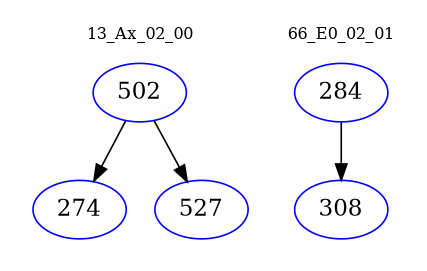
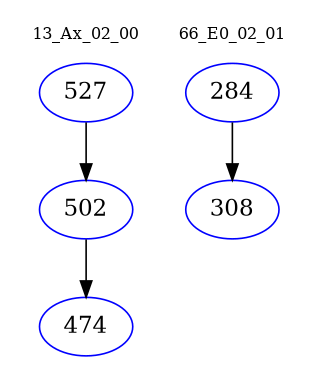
edge "502" -> "527": reversed
node "274": label "274" -> "474"
